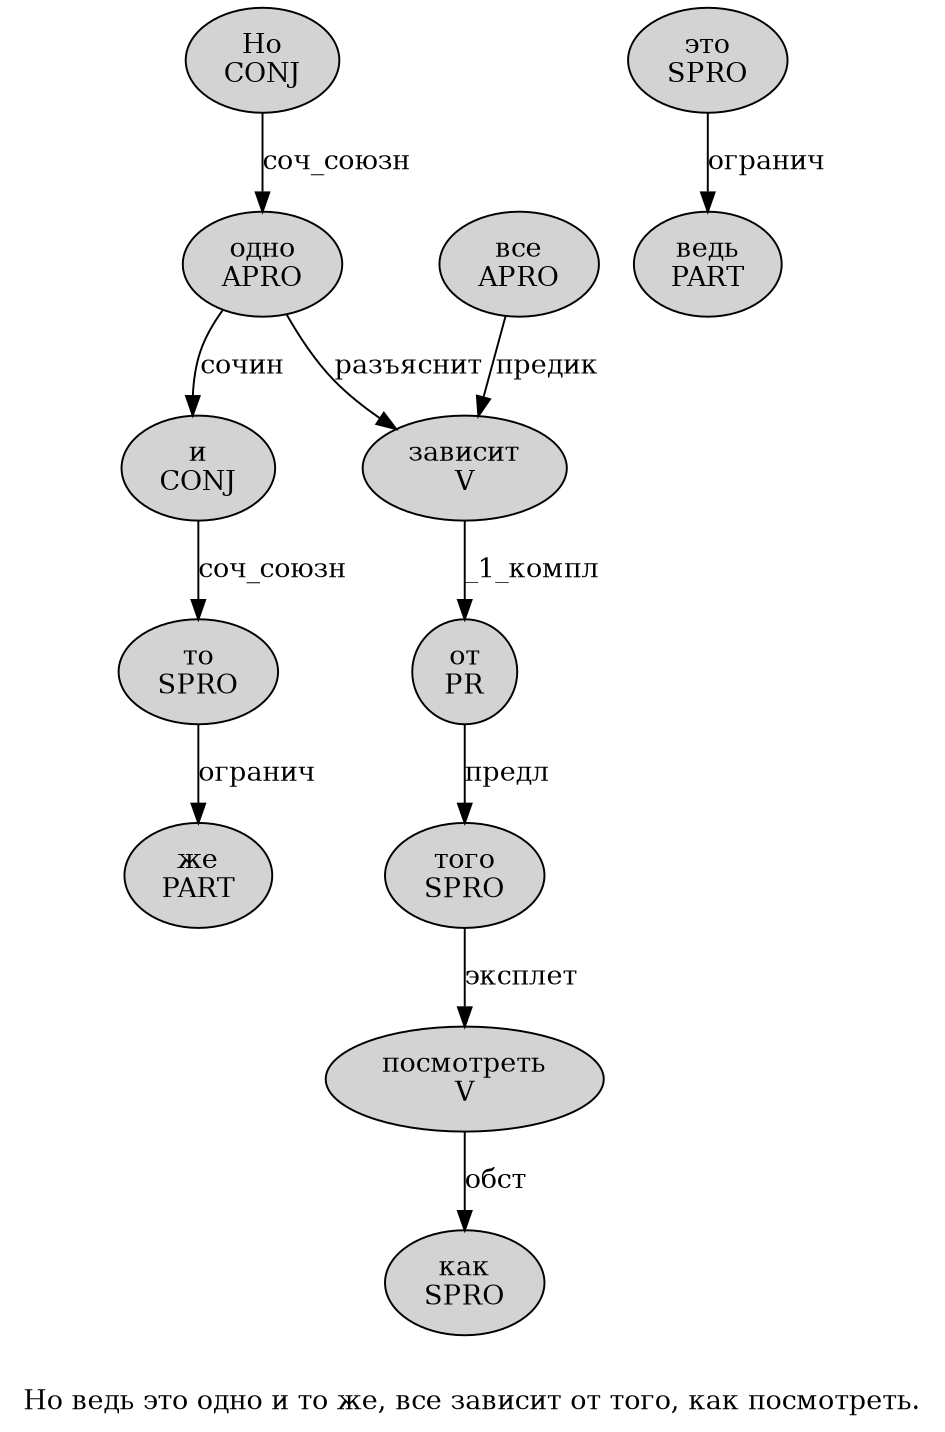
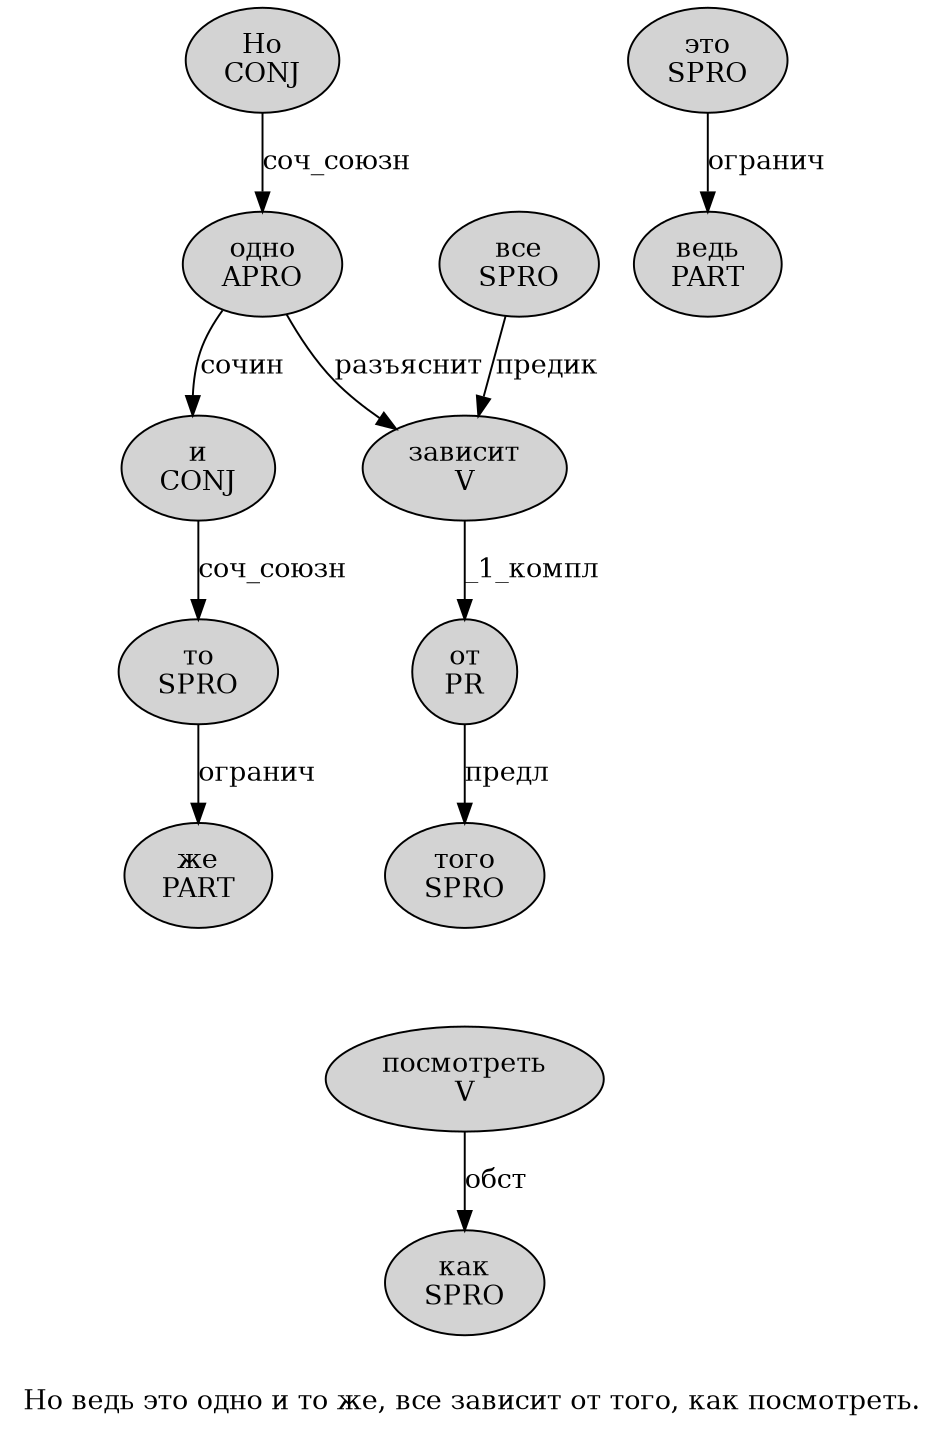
node "все APRO": label "все APRO" -> "все SPRO"
edge "того SPRO" -> "посмотреть V": removed, label "эксплет"
